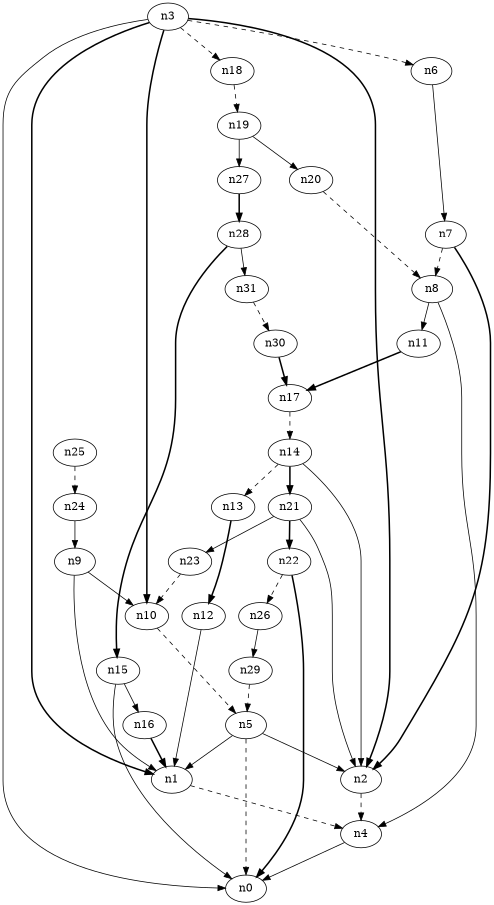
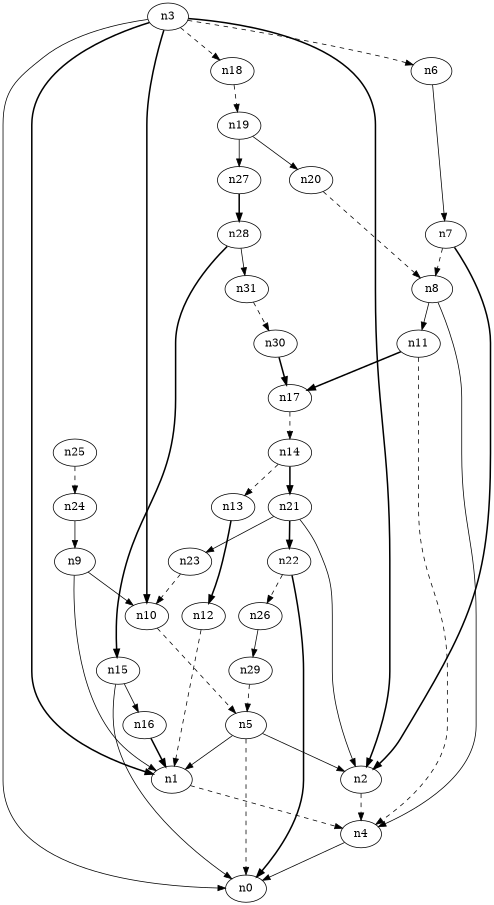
edge "n11" -> "n4": added
edge "n14" -> "n2": removed
edge "n12" -> "n1": style solid -> dashed
